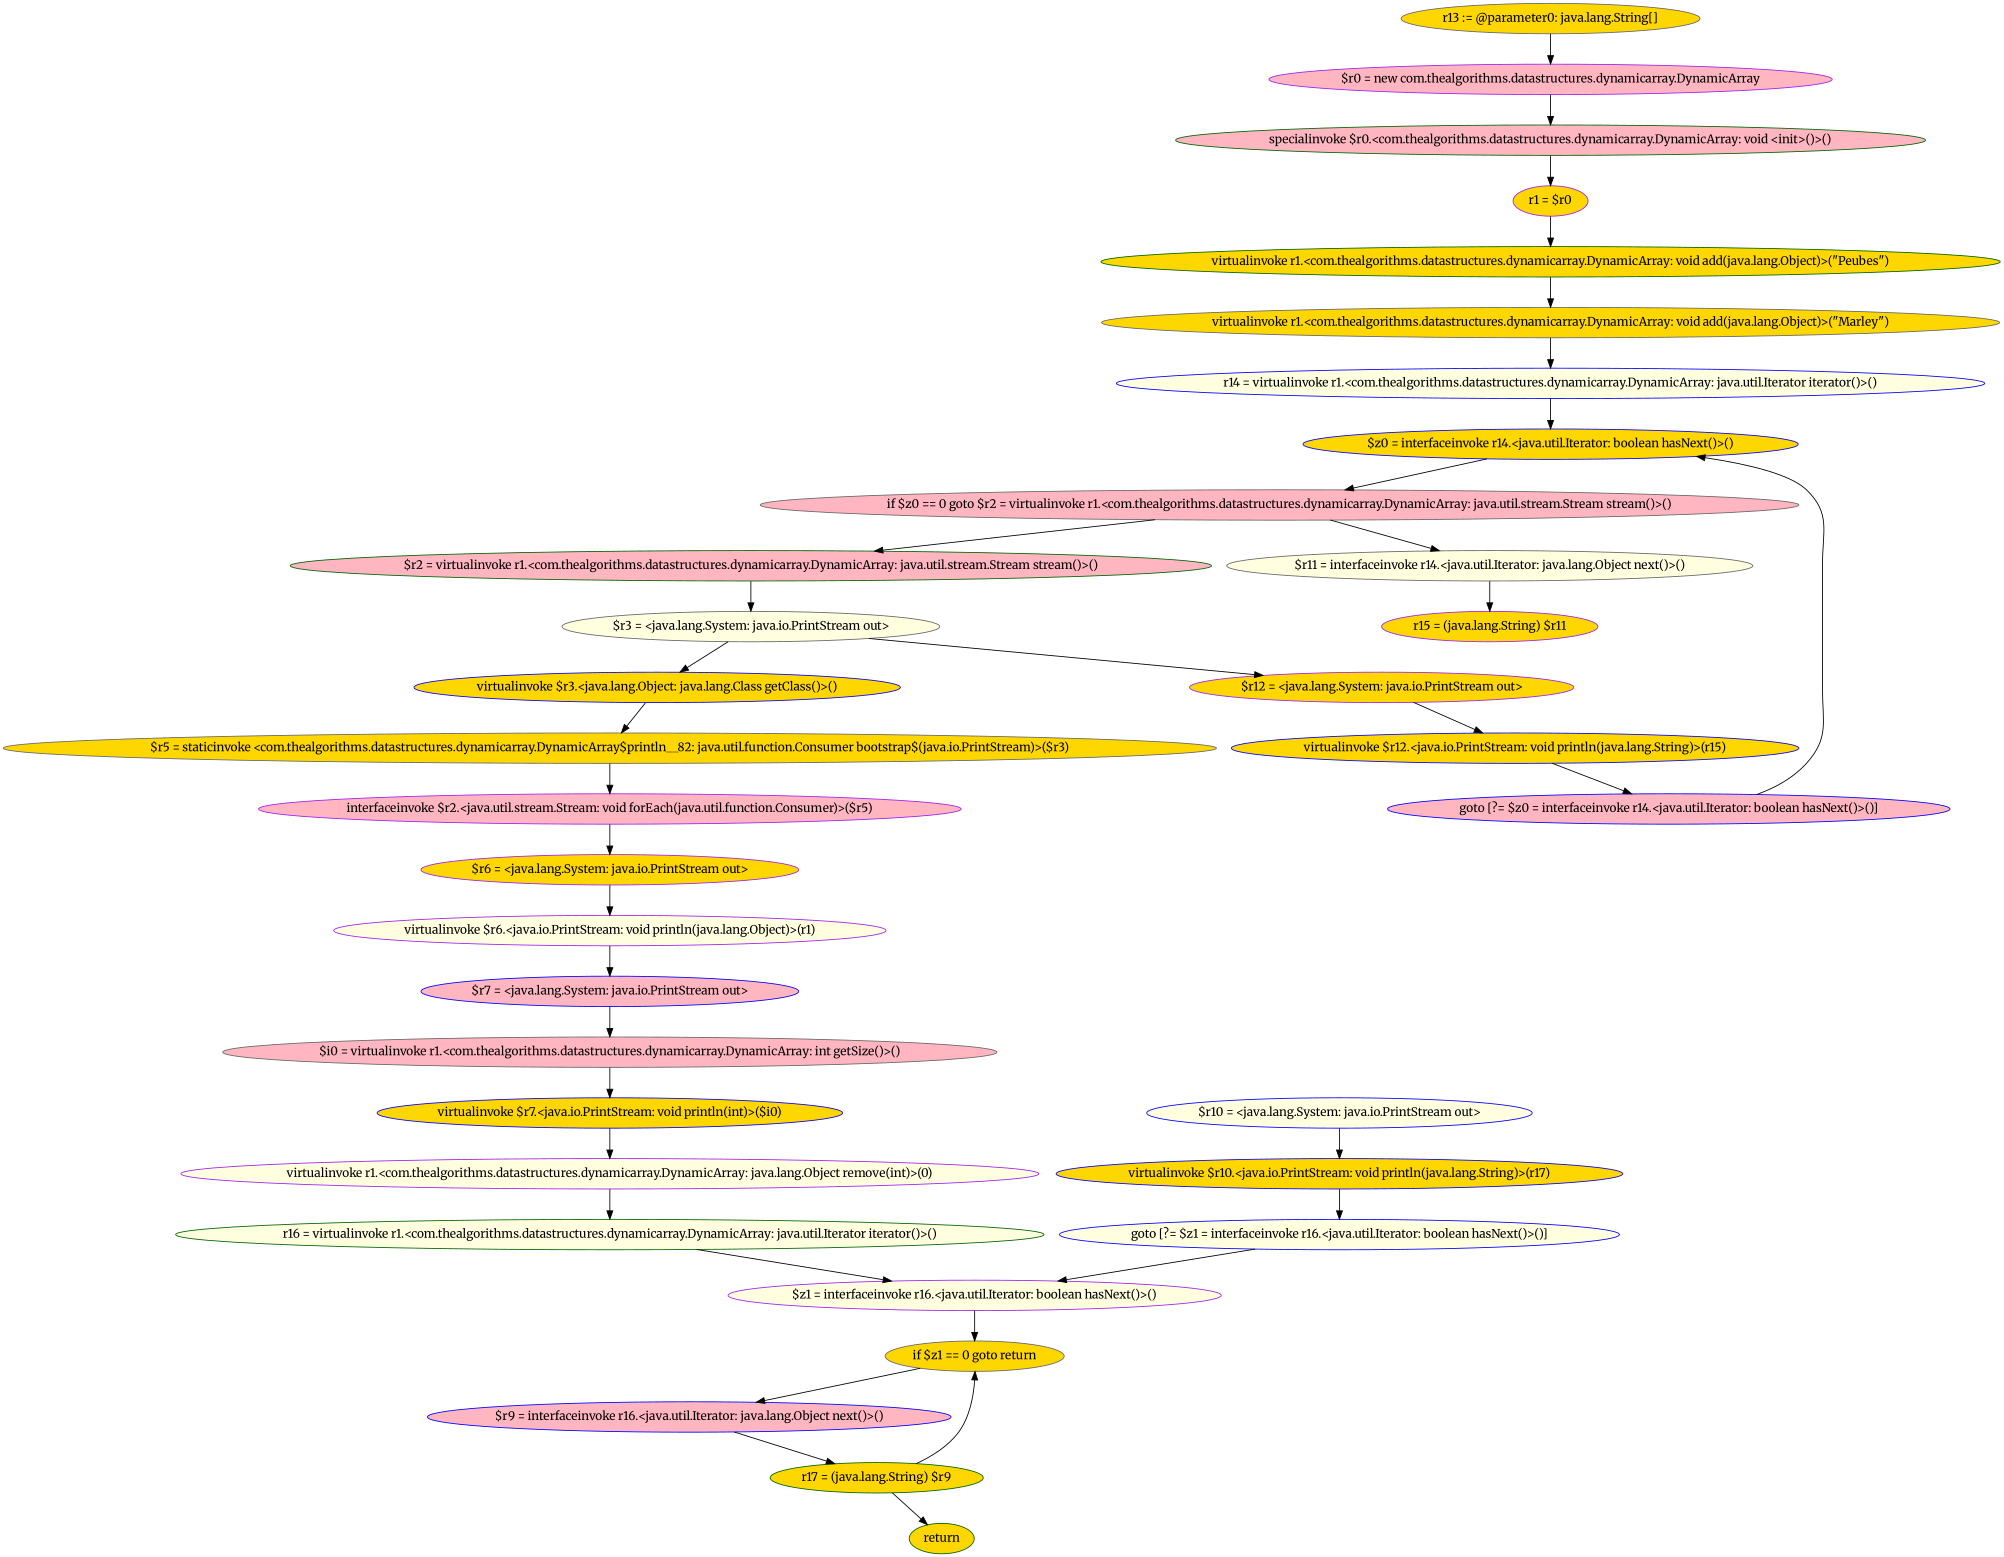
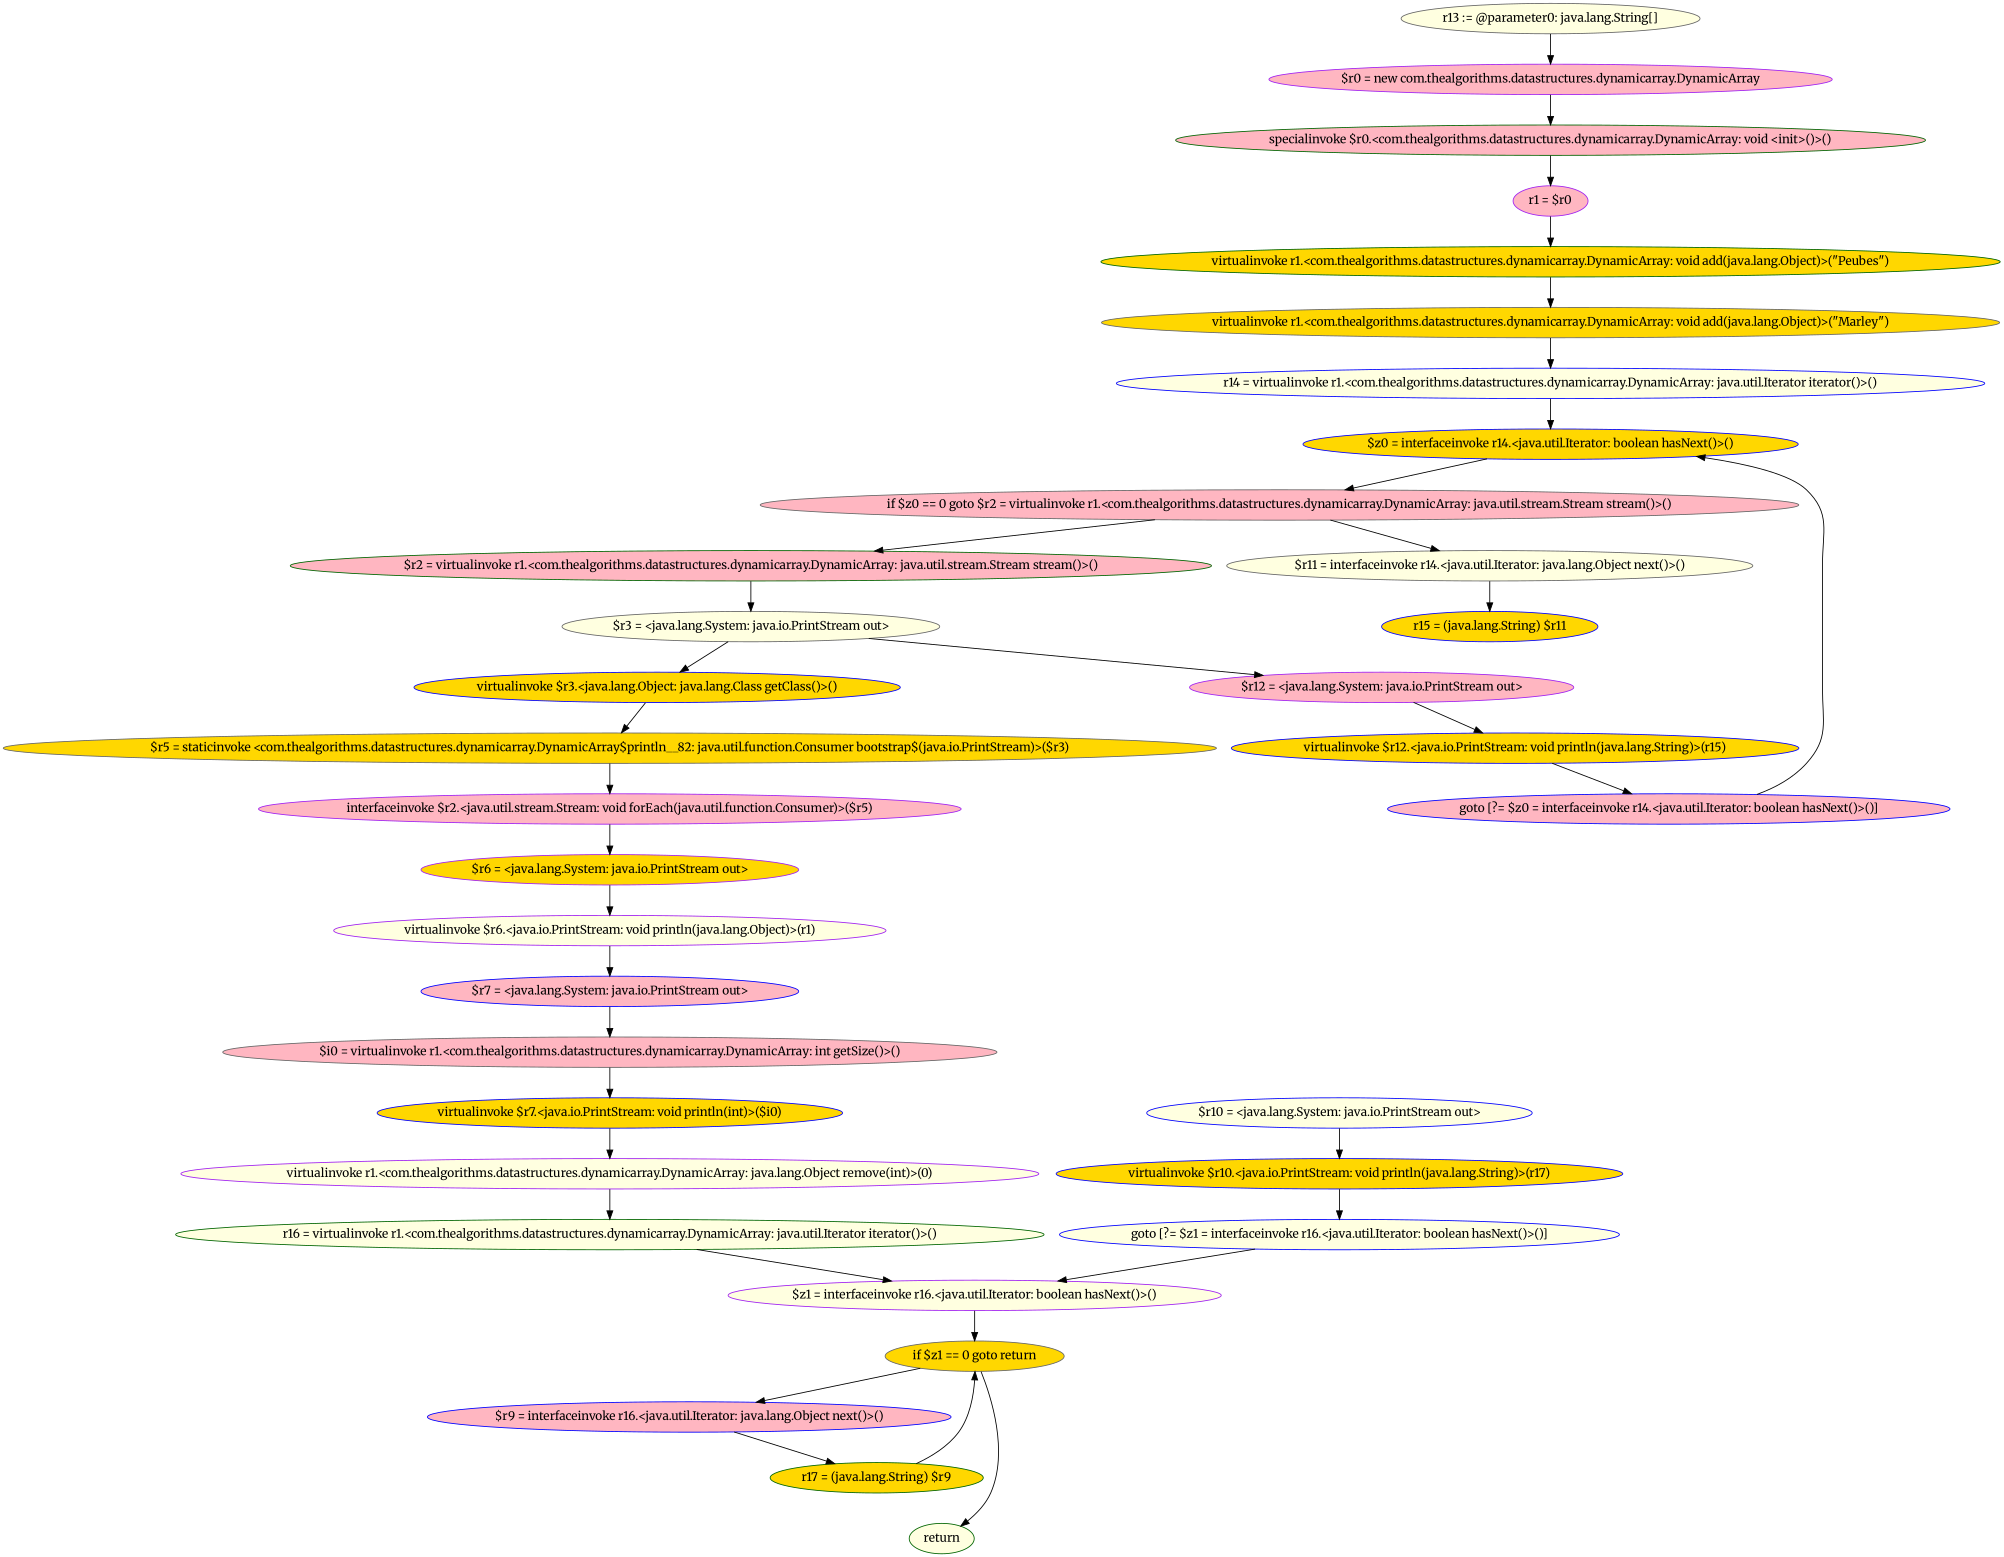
node "r13 := @parameter0: java.lang.String[]": fillcolor gold -> lightyellow
node "r1 = $r0": fillcolor gold -> lightpink
node "r15 = (java.lang.String) $r11": color purple -> blue
node "$r12 = <java.lang.System: java.io.PrintStream out>": fillcolor gold -> lightpink
edge "r17 = (java.lang.String) $r9" -> "return": now "if $z1 == 0 goto return" -> "return"
node "return": fillcolor gold -> lightyellow
